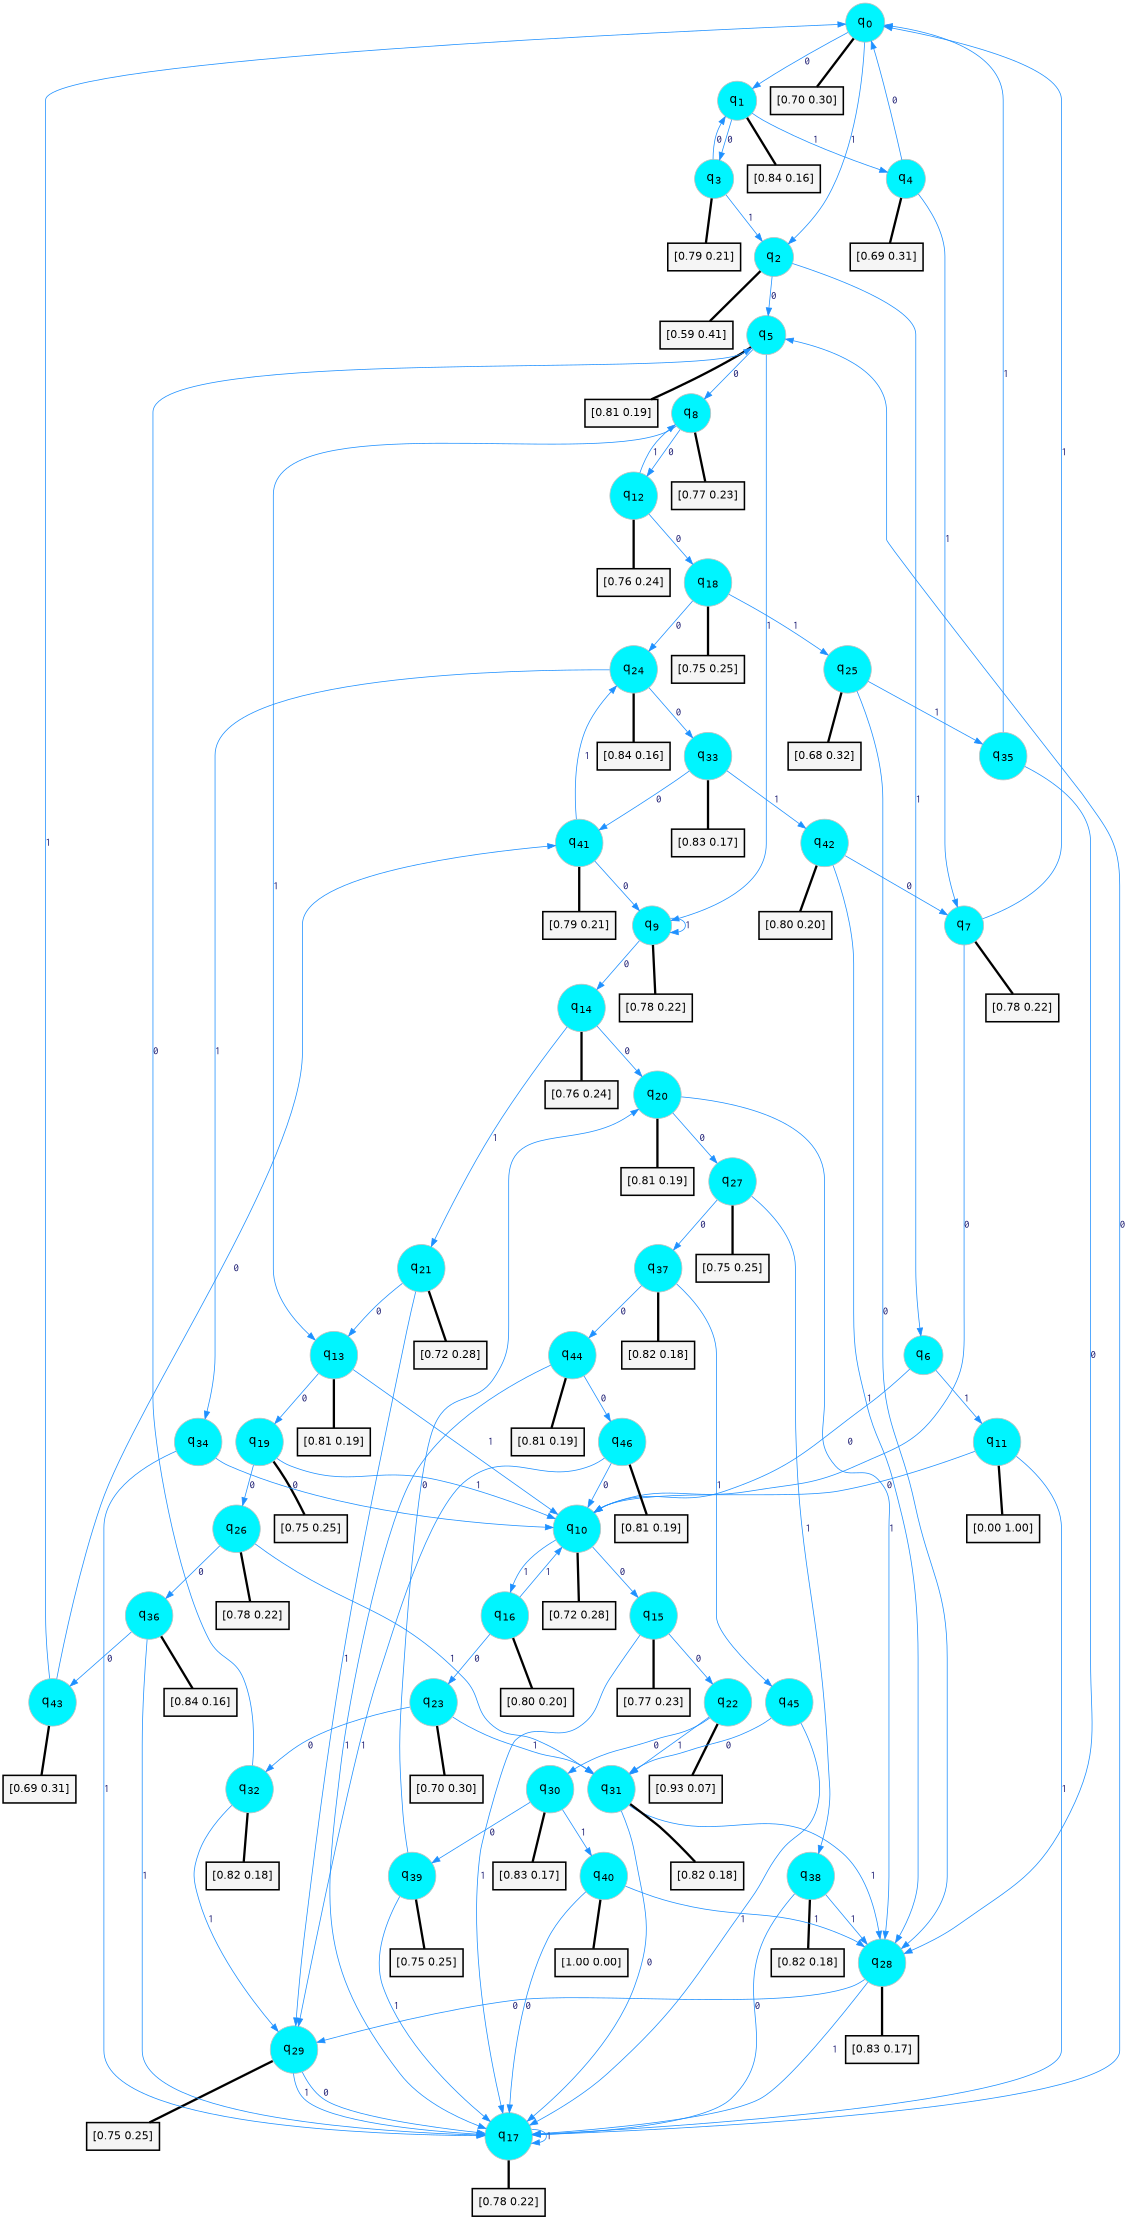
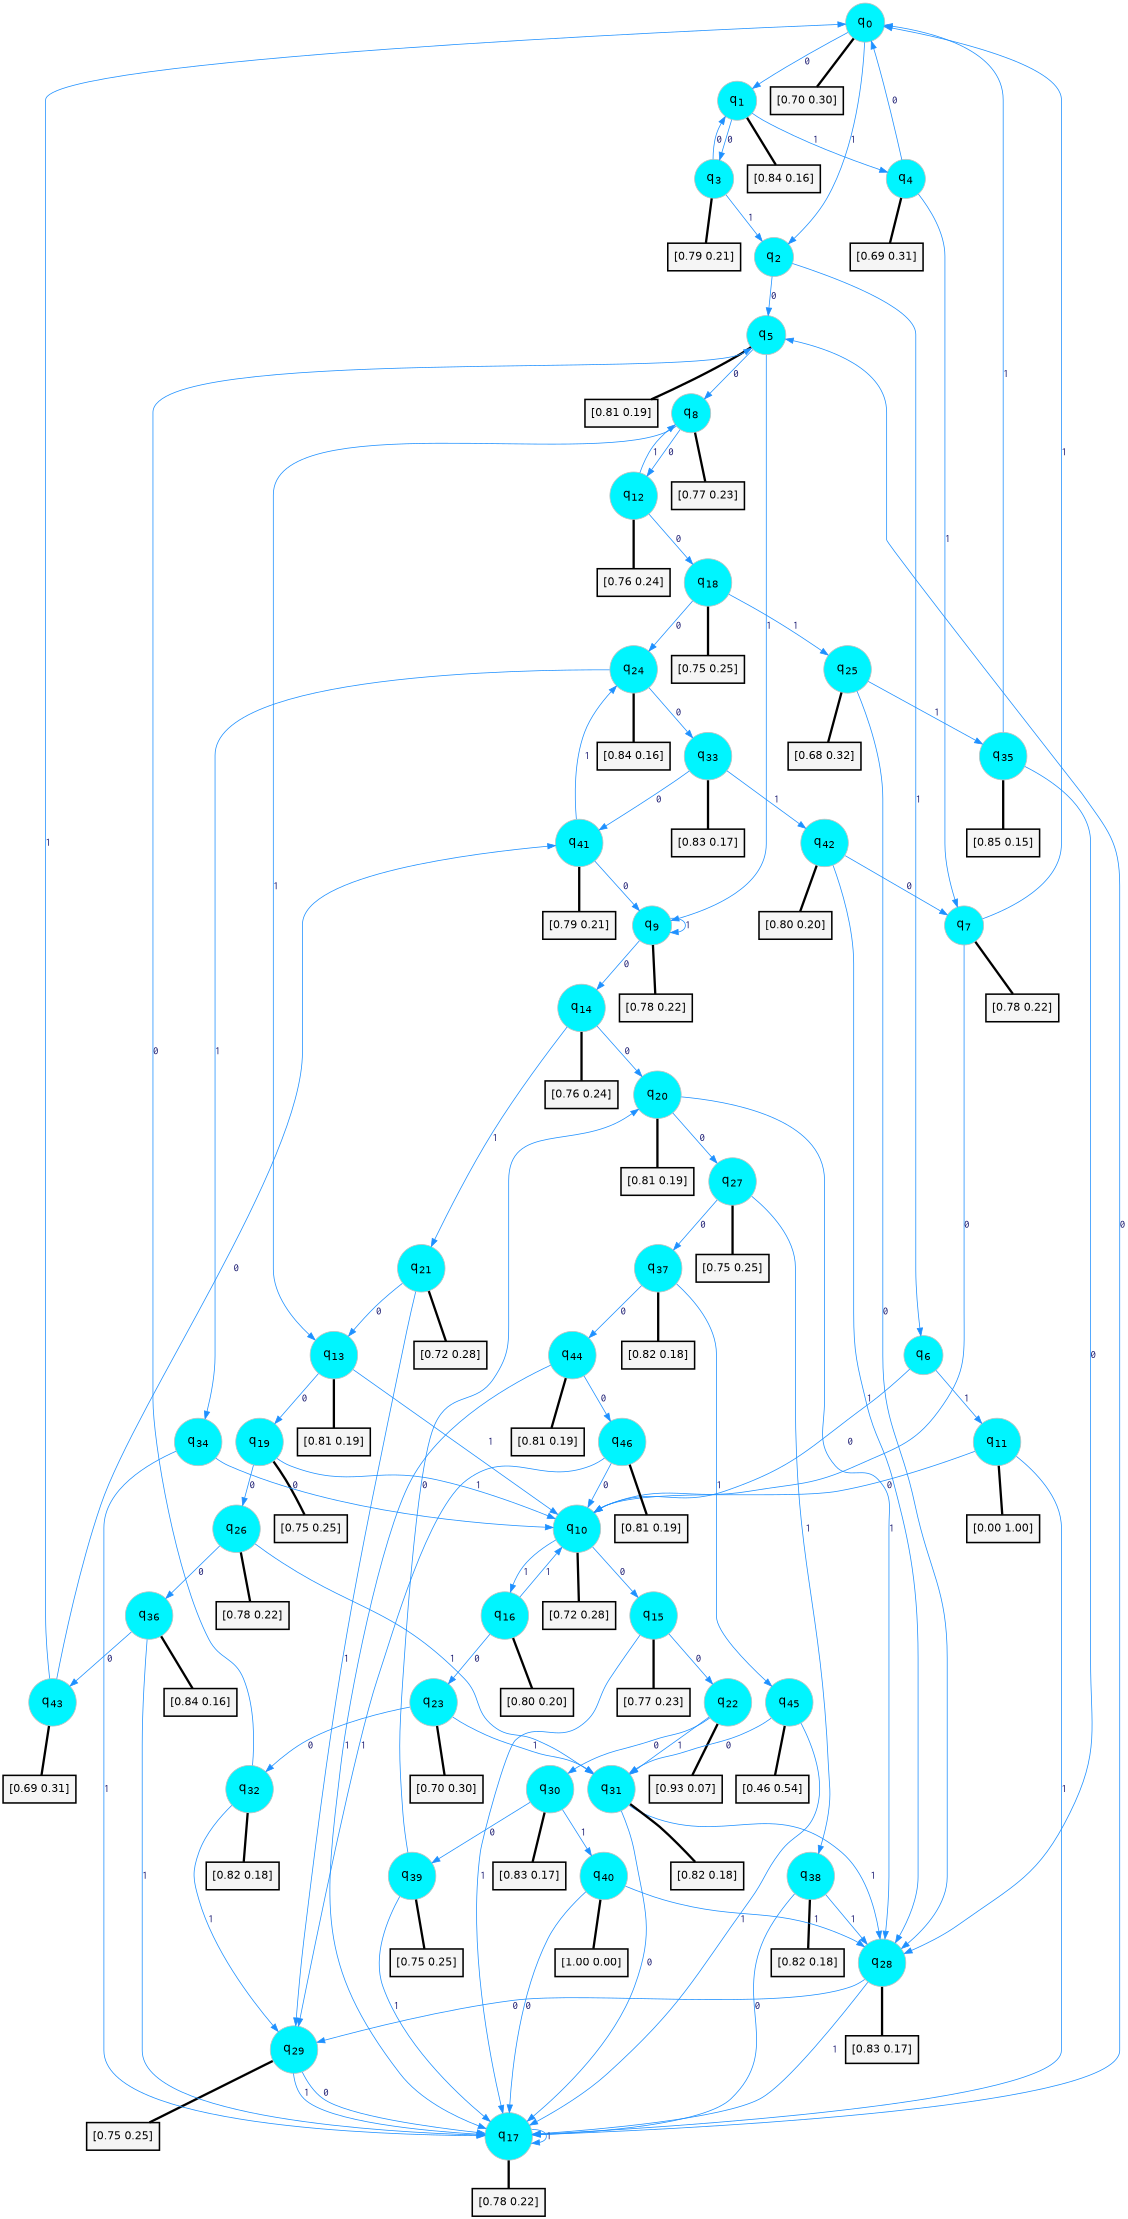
node "[0.59 0.41]": removed
node "[0.85 0.15]": added
node "[0.46 0.54]": added
